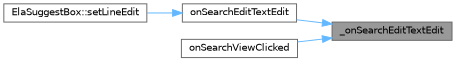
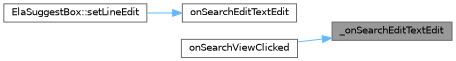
edge "onSearchEditTextEdit" -> "_onSearchEditTextEdit": removed
